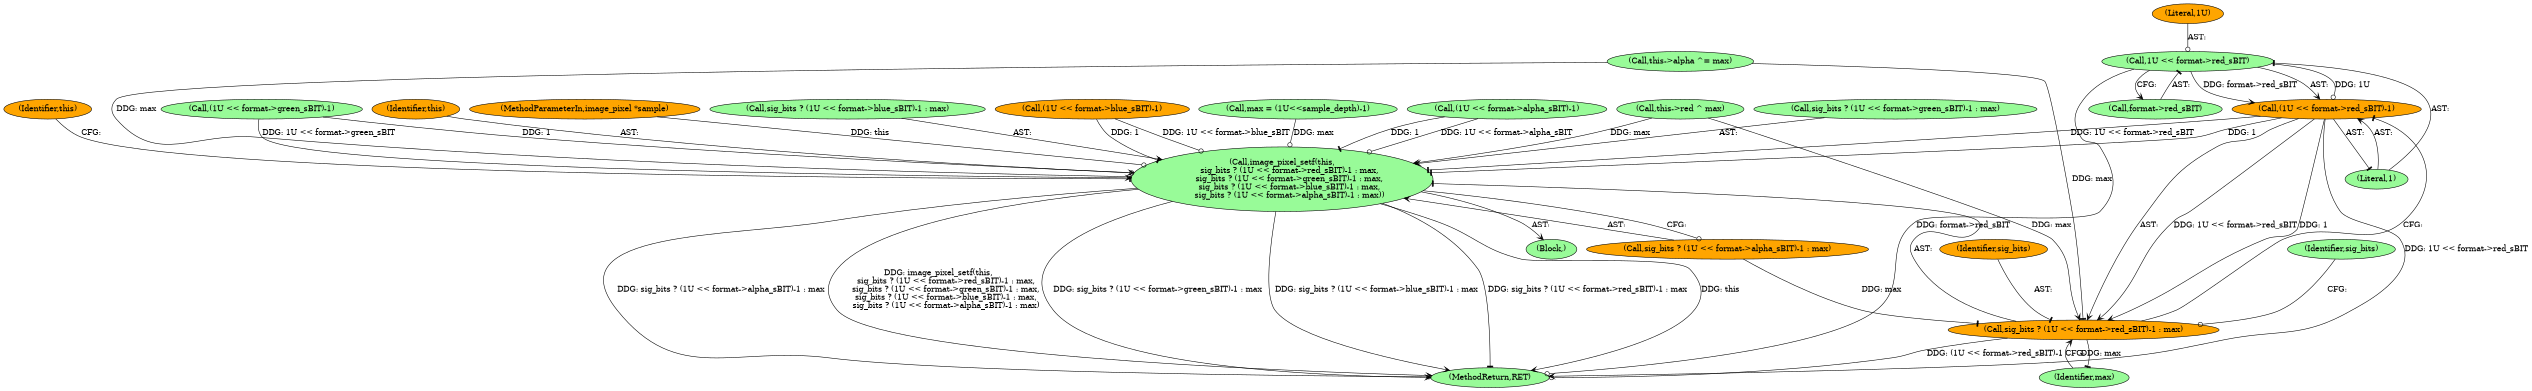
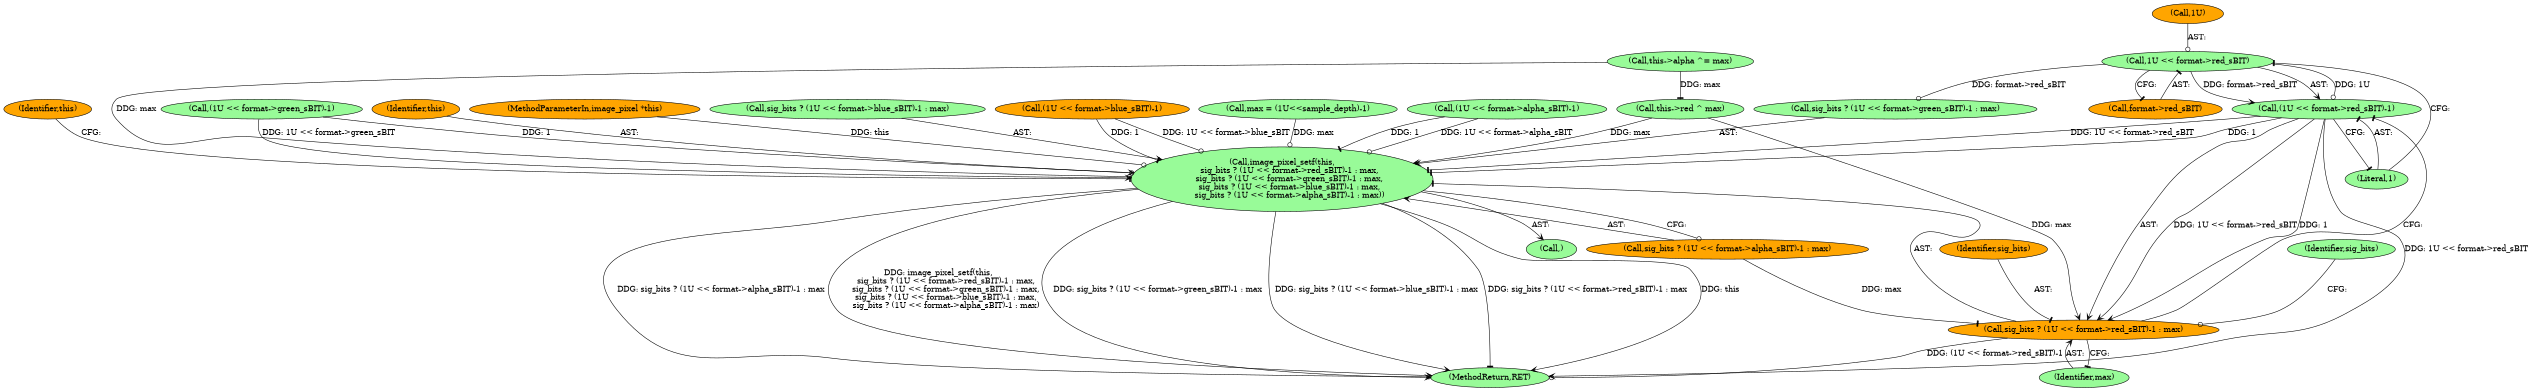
node "(Literal,1U)": label "(Literal,1U)" -> "(Call,1U)"
edge "(Call,this->alpha ^= max)" -> "(Call,sig_bits ? (1U << format->red_sBIT)-1 : max)": now "(Call,this->alpha ^= max)" -> "(Call,this->red ^ max)"
edge "(Call,1U << format->red_sBIT)" -> "(Call,format->red_sBIT)": arrowhead vee -> tee
node "(MethodParameterIn,image_pixel *sample)": label "(MethodParameterIn,image_pixel *sample)" -> "(MethodParameterIn,image_pixel *this)"
node "(Call,format->red_sBIT)": fillcolor palegreen -> orange
node "(Call,(1U << format->red_sBIT)-1)": fillcolor orange -> palegreen
edge "(Literal,1)" -> "(Call,1U << format->red_sBIT)": label "AST: " -> "CFG: "
edge "(Call,(1U << format->red_sBIT)-1)" -> "(Literal,1)": label "AST: " -> "CFG: "
edge "(Literal,1)" -> "(Call,(1U << format->red_sBIT)-1)": arrowhead vee -> tee
edge "(Call,1U << format->red_sBIT)" -> "(MethodReturn,RET)": now "(Call,1U << format->red_sBIT)" -> "(Call,sig_bits ? (1U << format->green_sBIT)-1 : max)"
node "(Block,)": label "(Block,)" -> "(Call,)"
edge "(Identifier,max)" -> "(Call,sig_bits ? (1U << format->red_sBIT)-1 : max)": label "CFG: " -> "AST: "
edge "(Call,sig_bits ? (1U << format->red_sBIT)-1 : max)" -> "(Identifier,max)": label "DDG: max" -> "CFG: "
